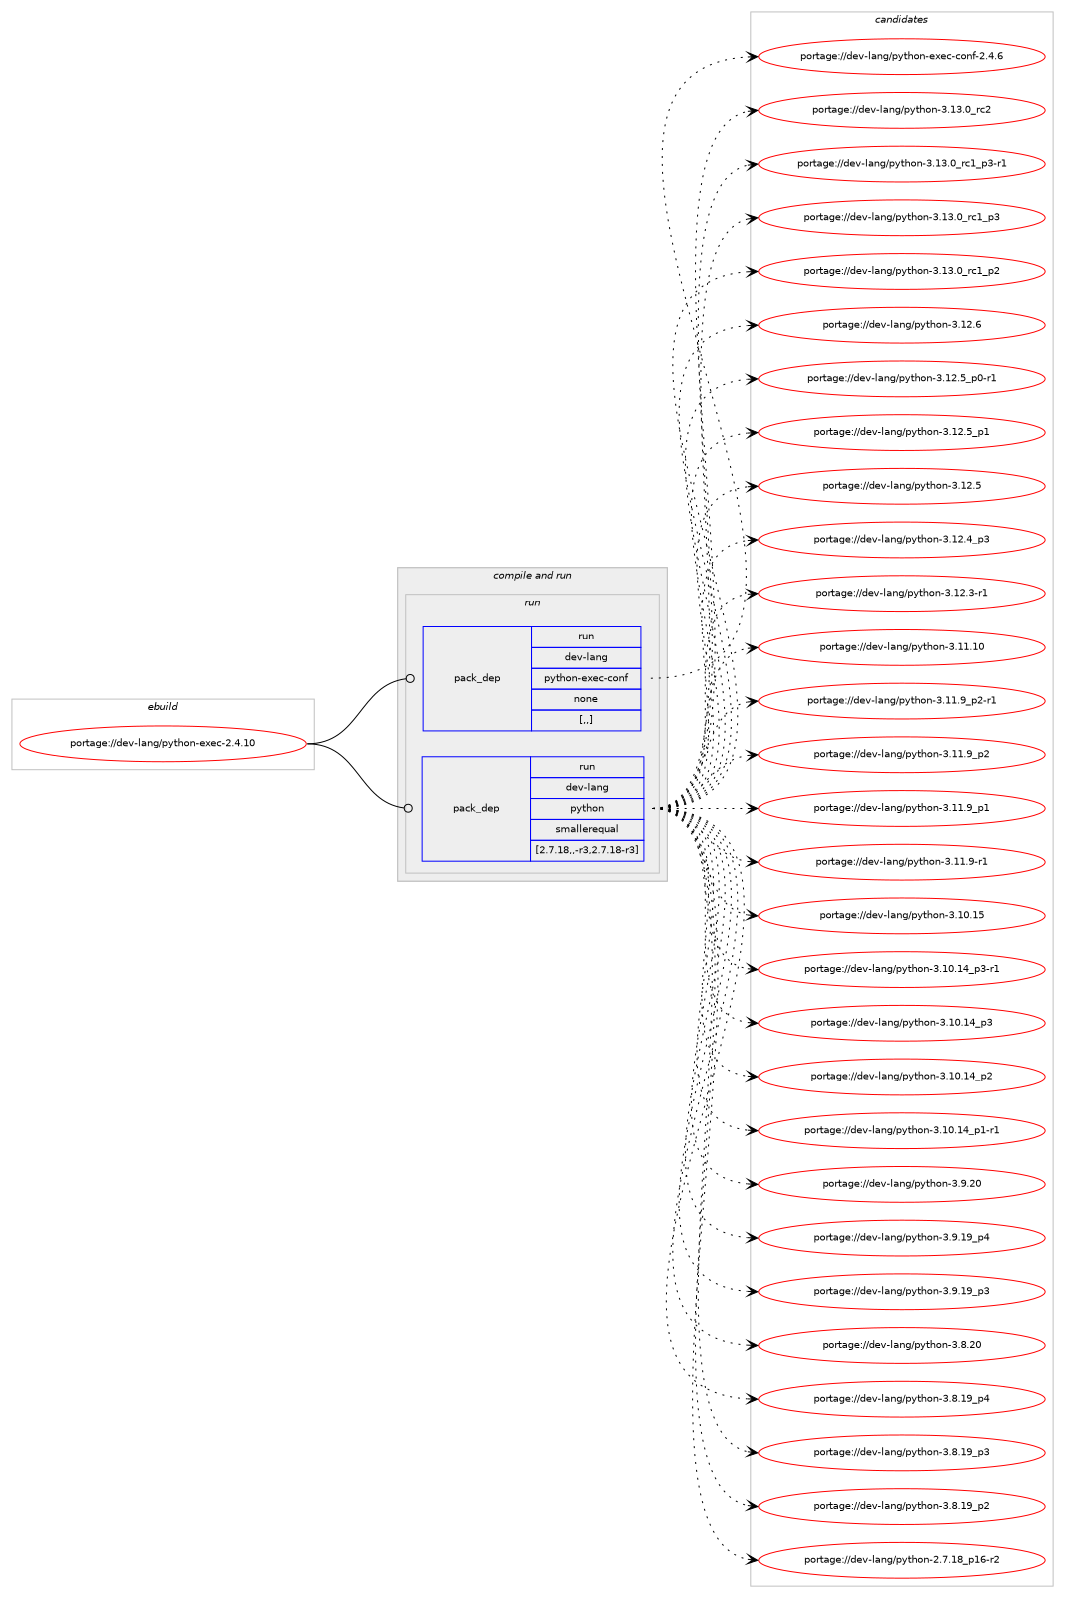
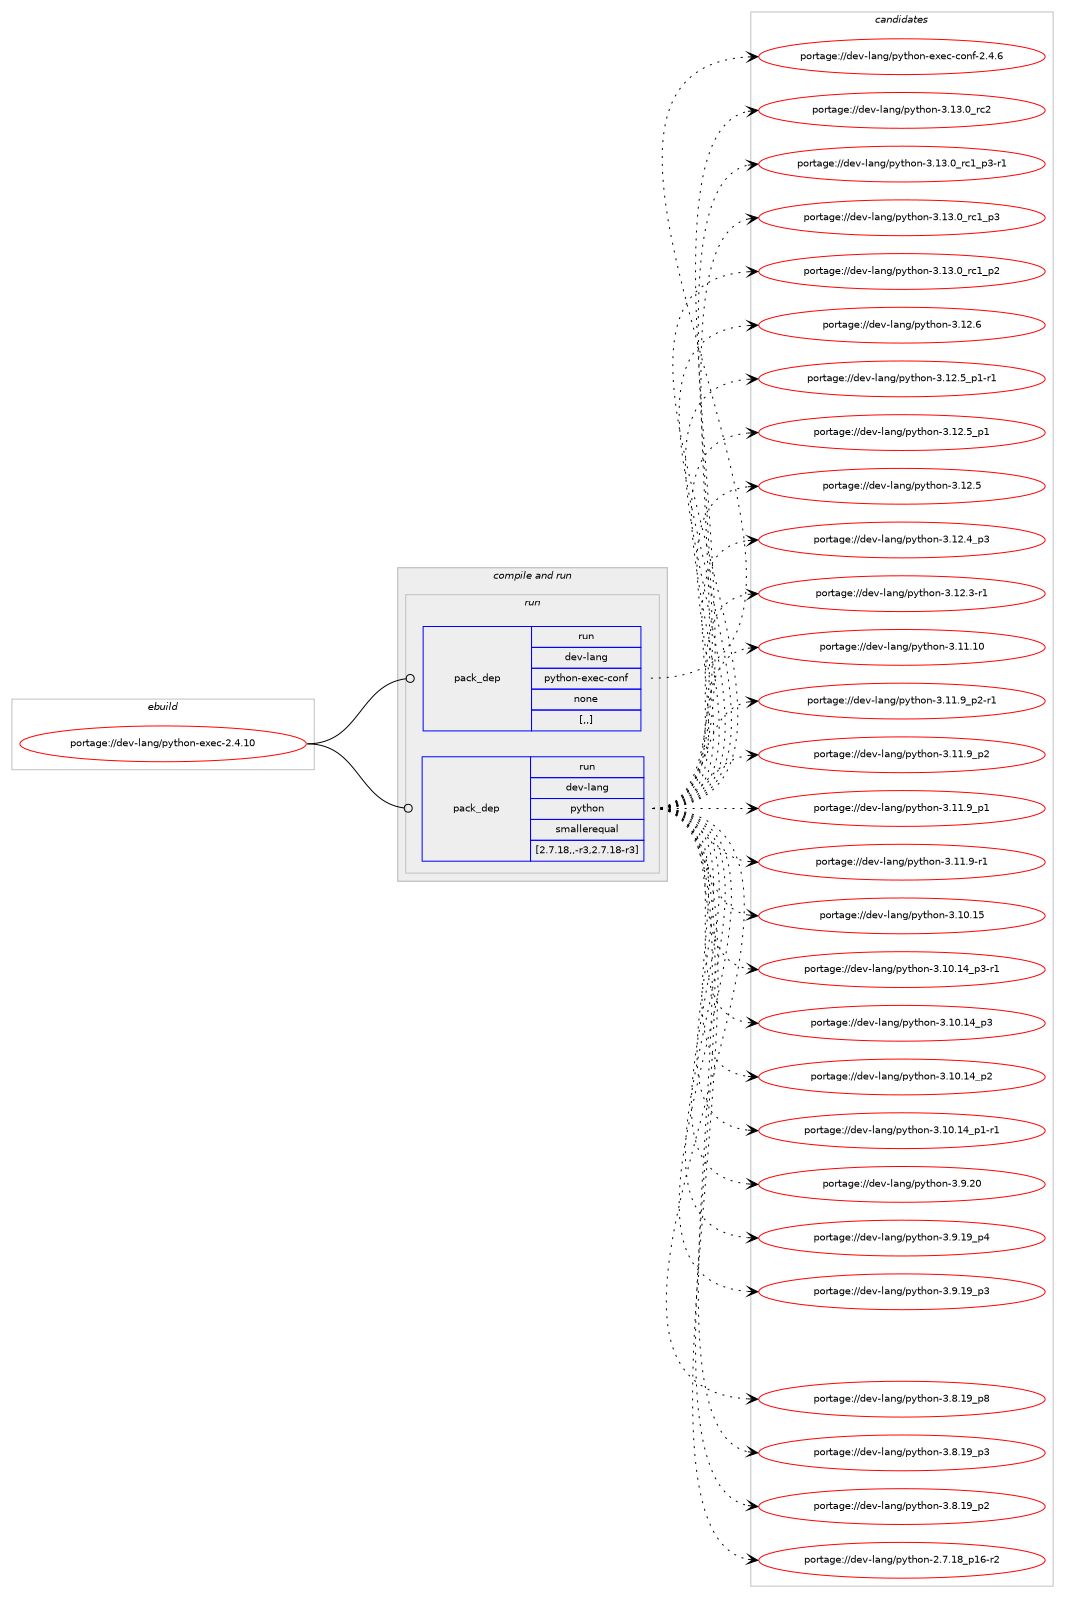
node "portage://dev-lang/python-3.12.5_p0-r1": label "portage://dev-lang/python-3.12.5_p0-r1" -> "portage://dev-lang/python-3.12.5_p1-r1"
node "portage://dev-lang/python-3.8.20": removed
node "portage://dev-lang/python-3.8.19_p4": label "portage://dev-lang/python-3.8.19_p4" -> "portage://dev-lang/python-3.8.19_p8"
